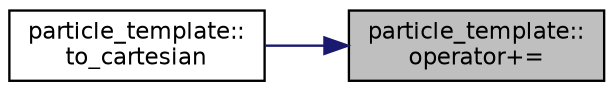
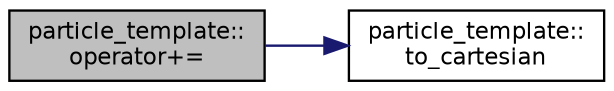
edge "particle_template:: to_cartesian" -> "particle_template:: operator+=": reversed
